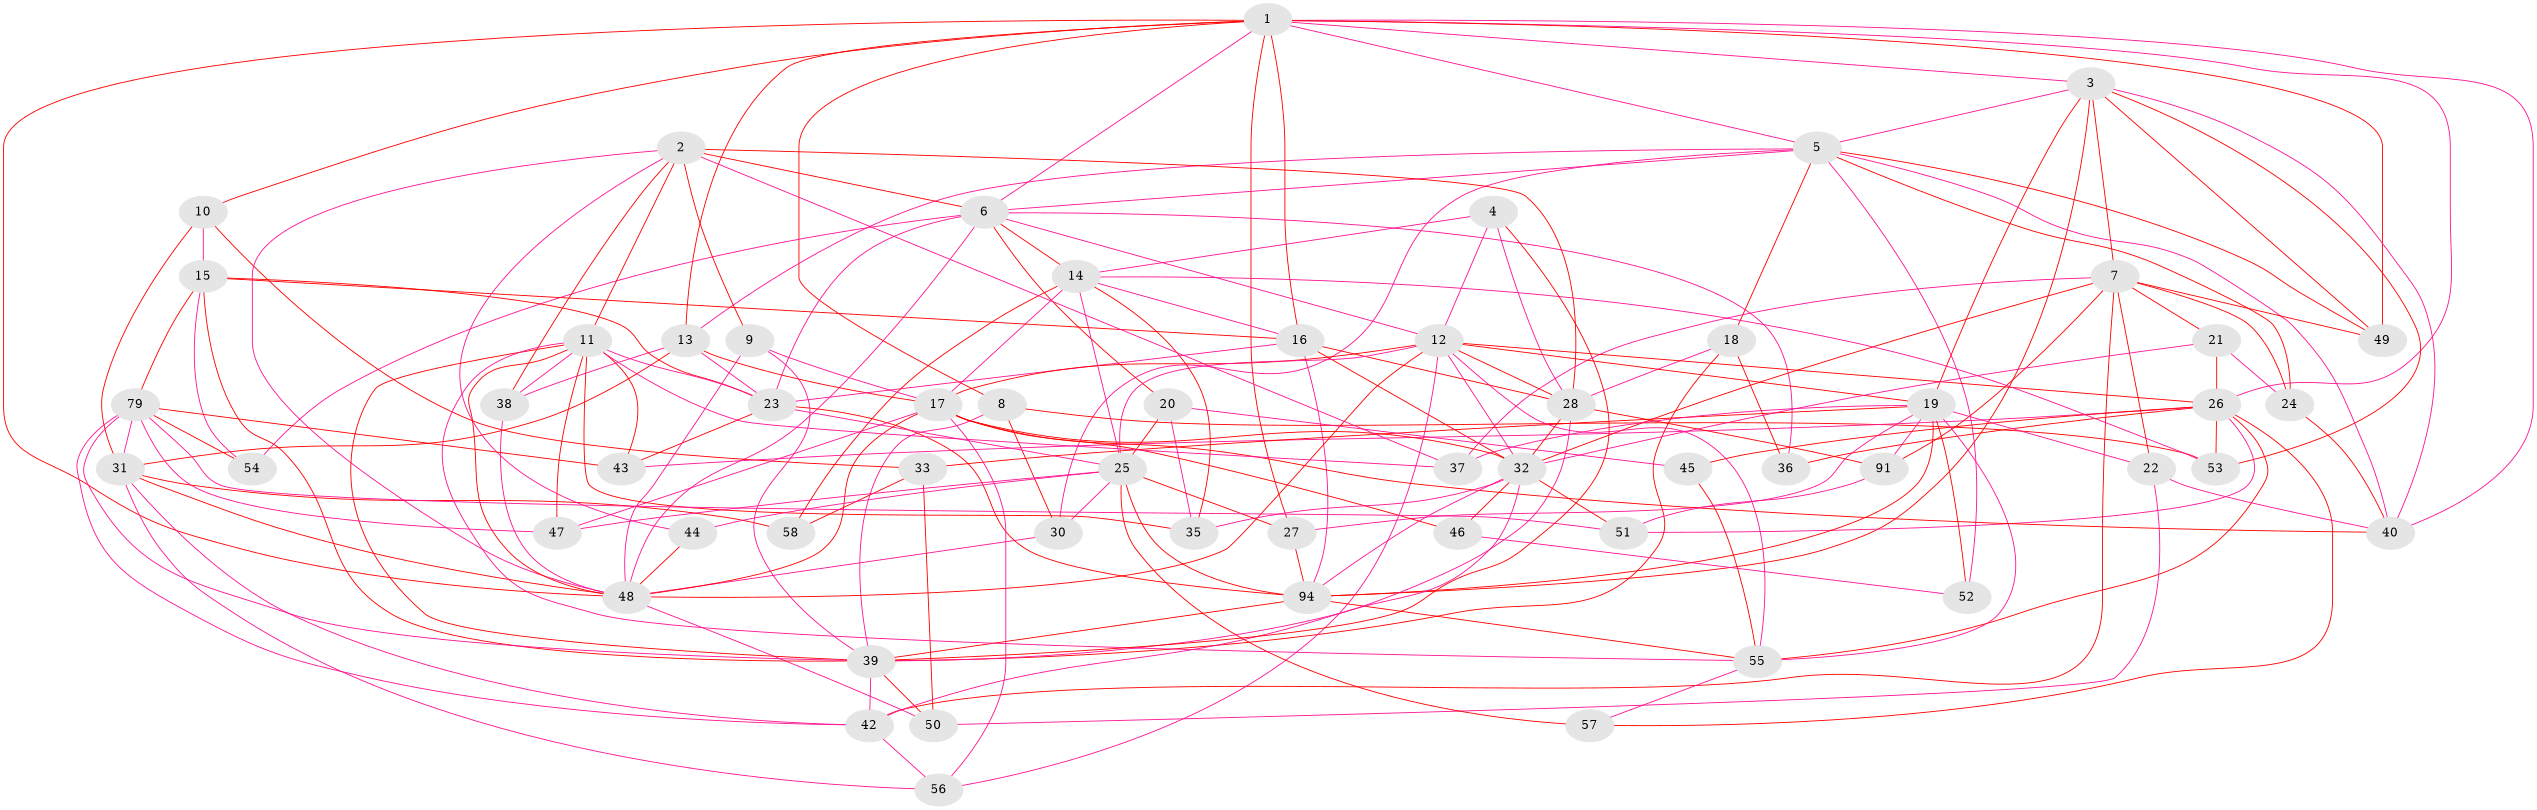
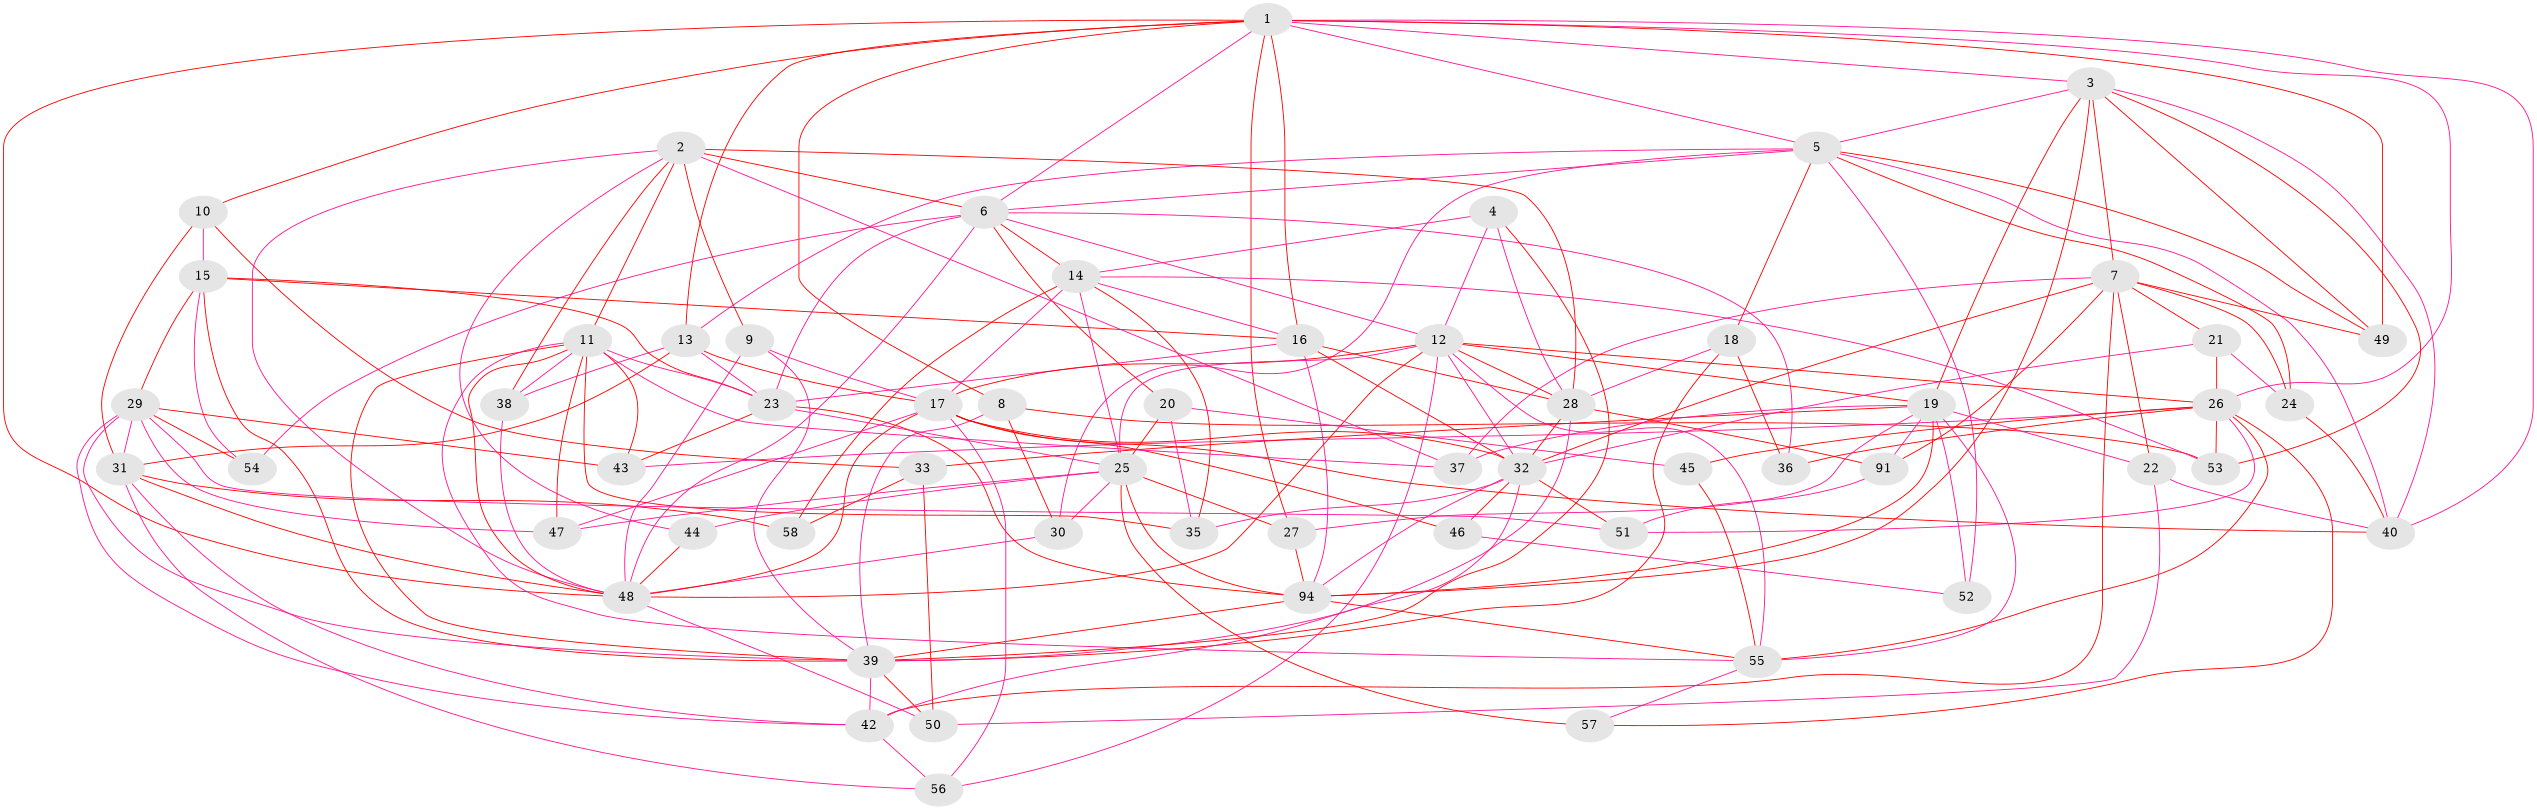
node "79": label "79" -> "29"
edge "19" -- "52": color red -> deeppink
